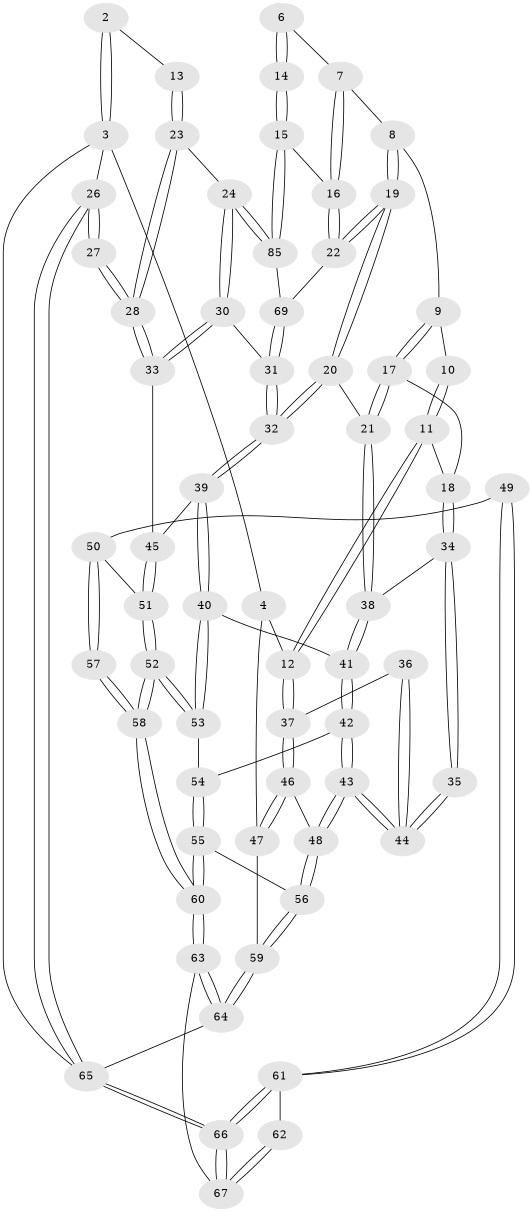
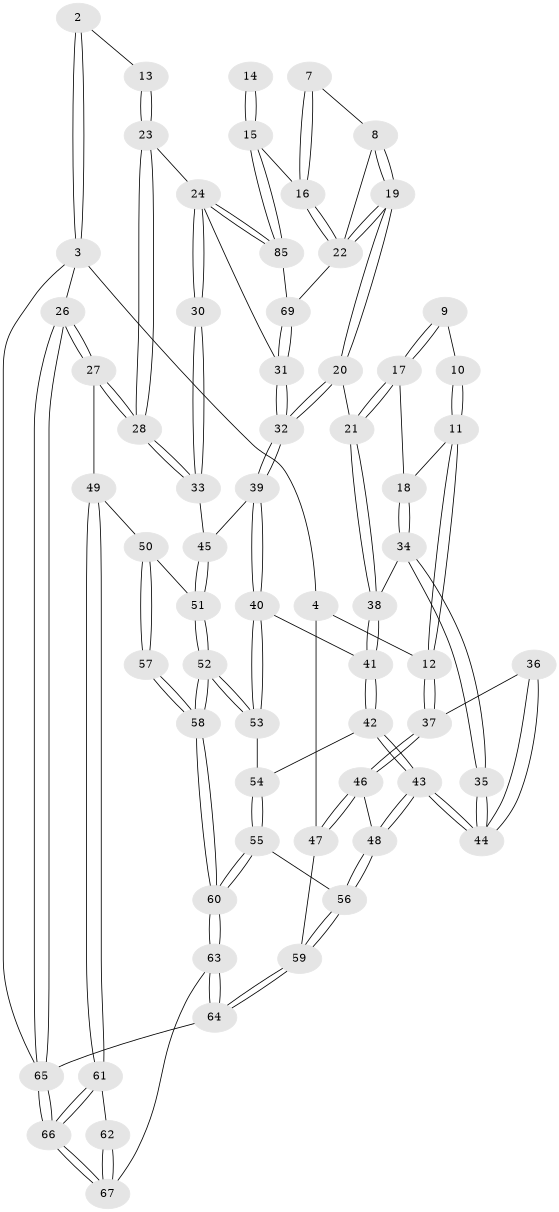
node "6": removed
edge "8" -- "9": now "8" -- "22"
edge "30" -- "31": now "24" -- "31"
edge "27" -- "49": added
